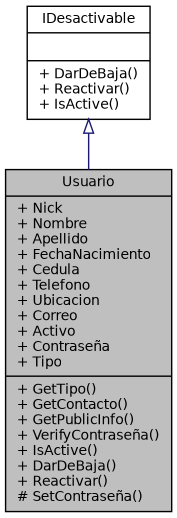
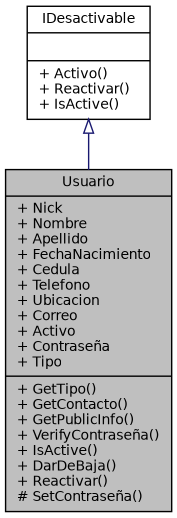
node "IDesactivable": text "+ DarDeBaja()" -> "+ Activo()"
